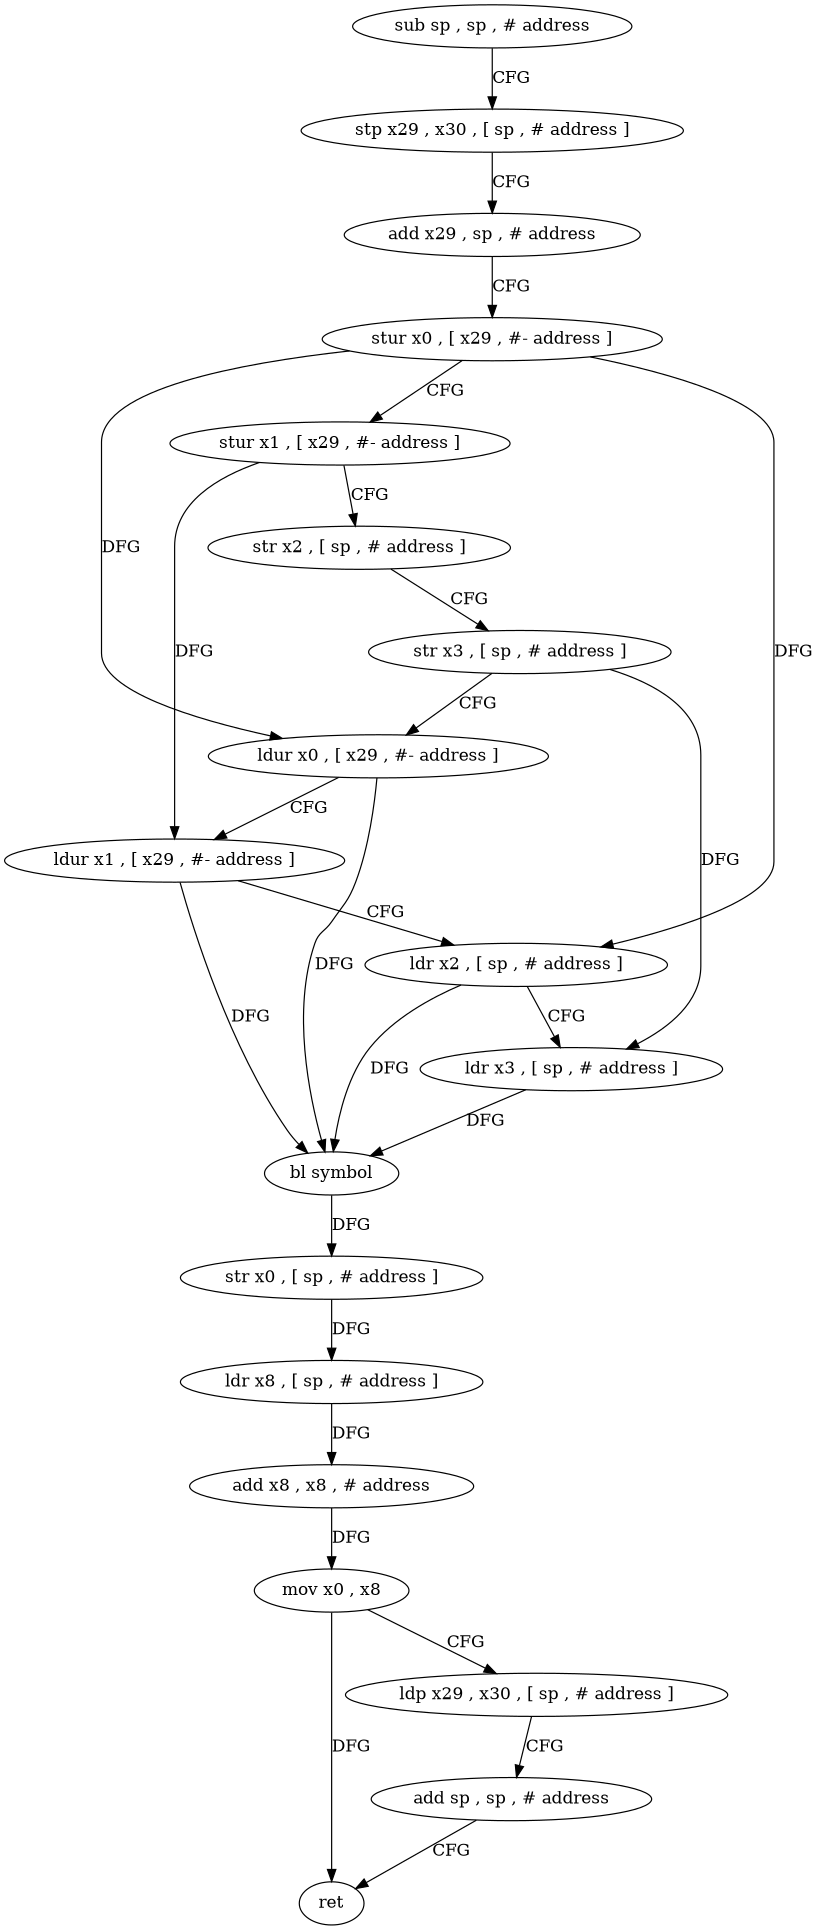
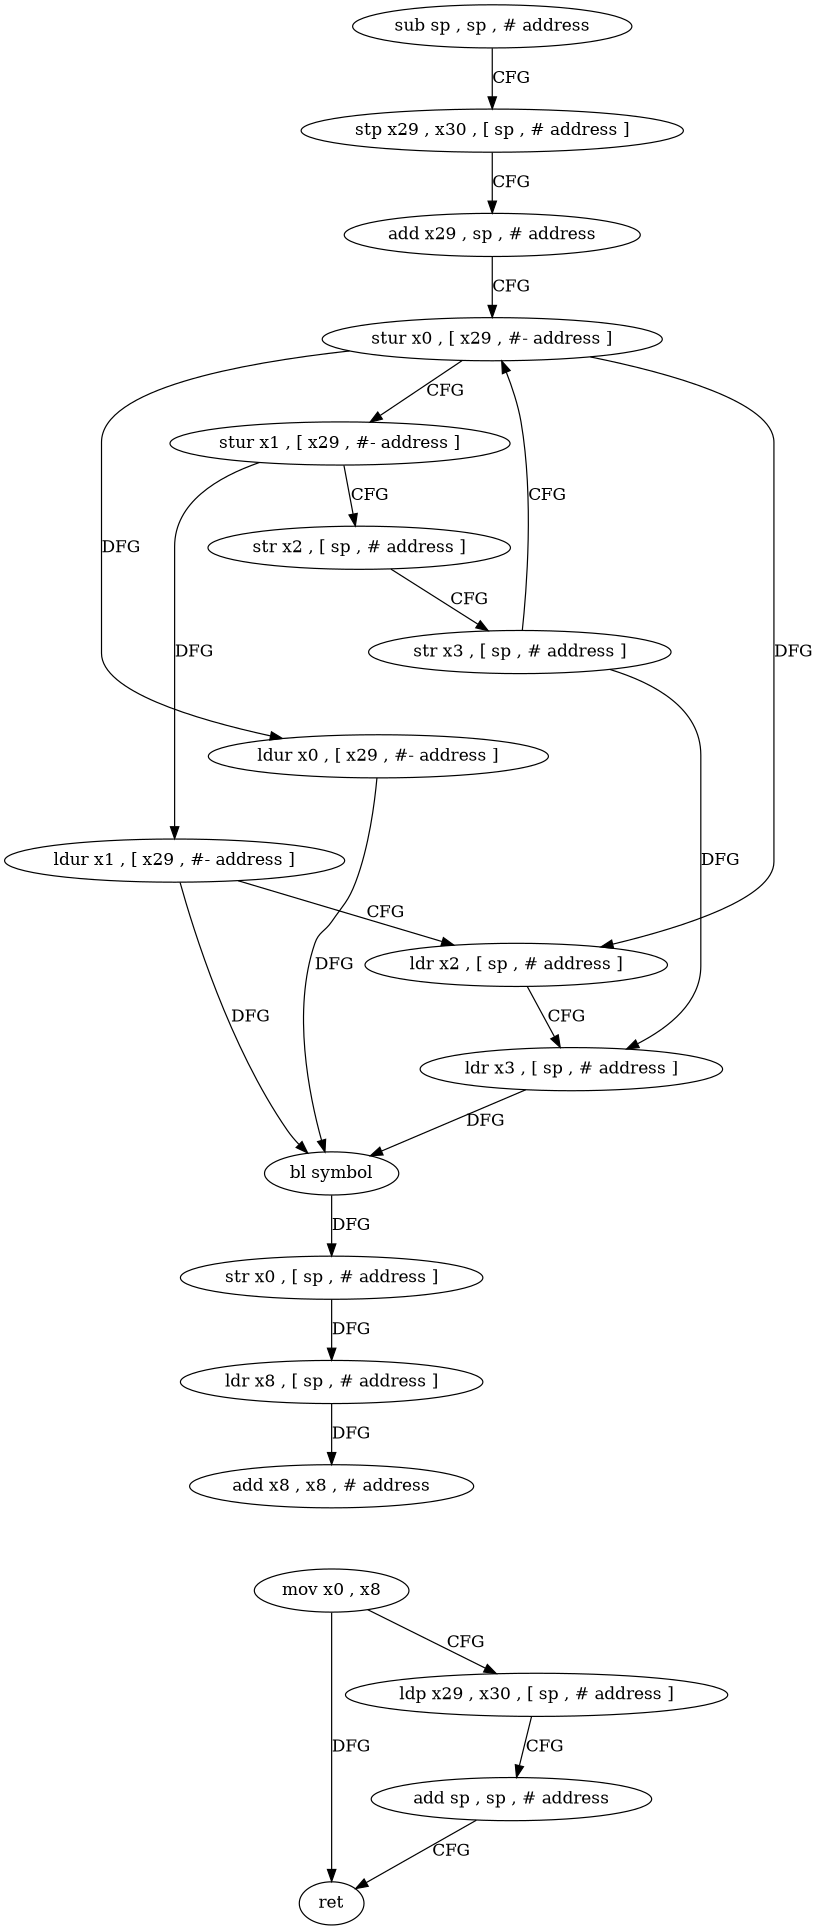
edge "str x3 , [ sp , # address ]" -> "ldur x0 , [ x29 , #- address ]": now "str x3 , [ sp , # address ]" -> "stur x0 , [ x29 , #- address ]"
edge "ldur x0 , [ x29 , #- address ]" -> "ldur x1 , [ x29 , #- address ]": removed, label "CFG"
edge "ldr x2 , [ sp , # address ]" -> "bl symbol": removed, label "DFG"
edge "add x8 , x8 , # address" -> "mov x0 , x8": removed, label "DFG"
